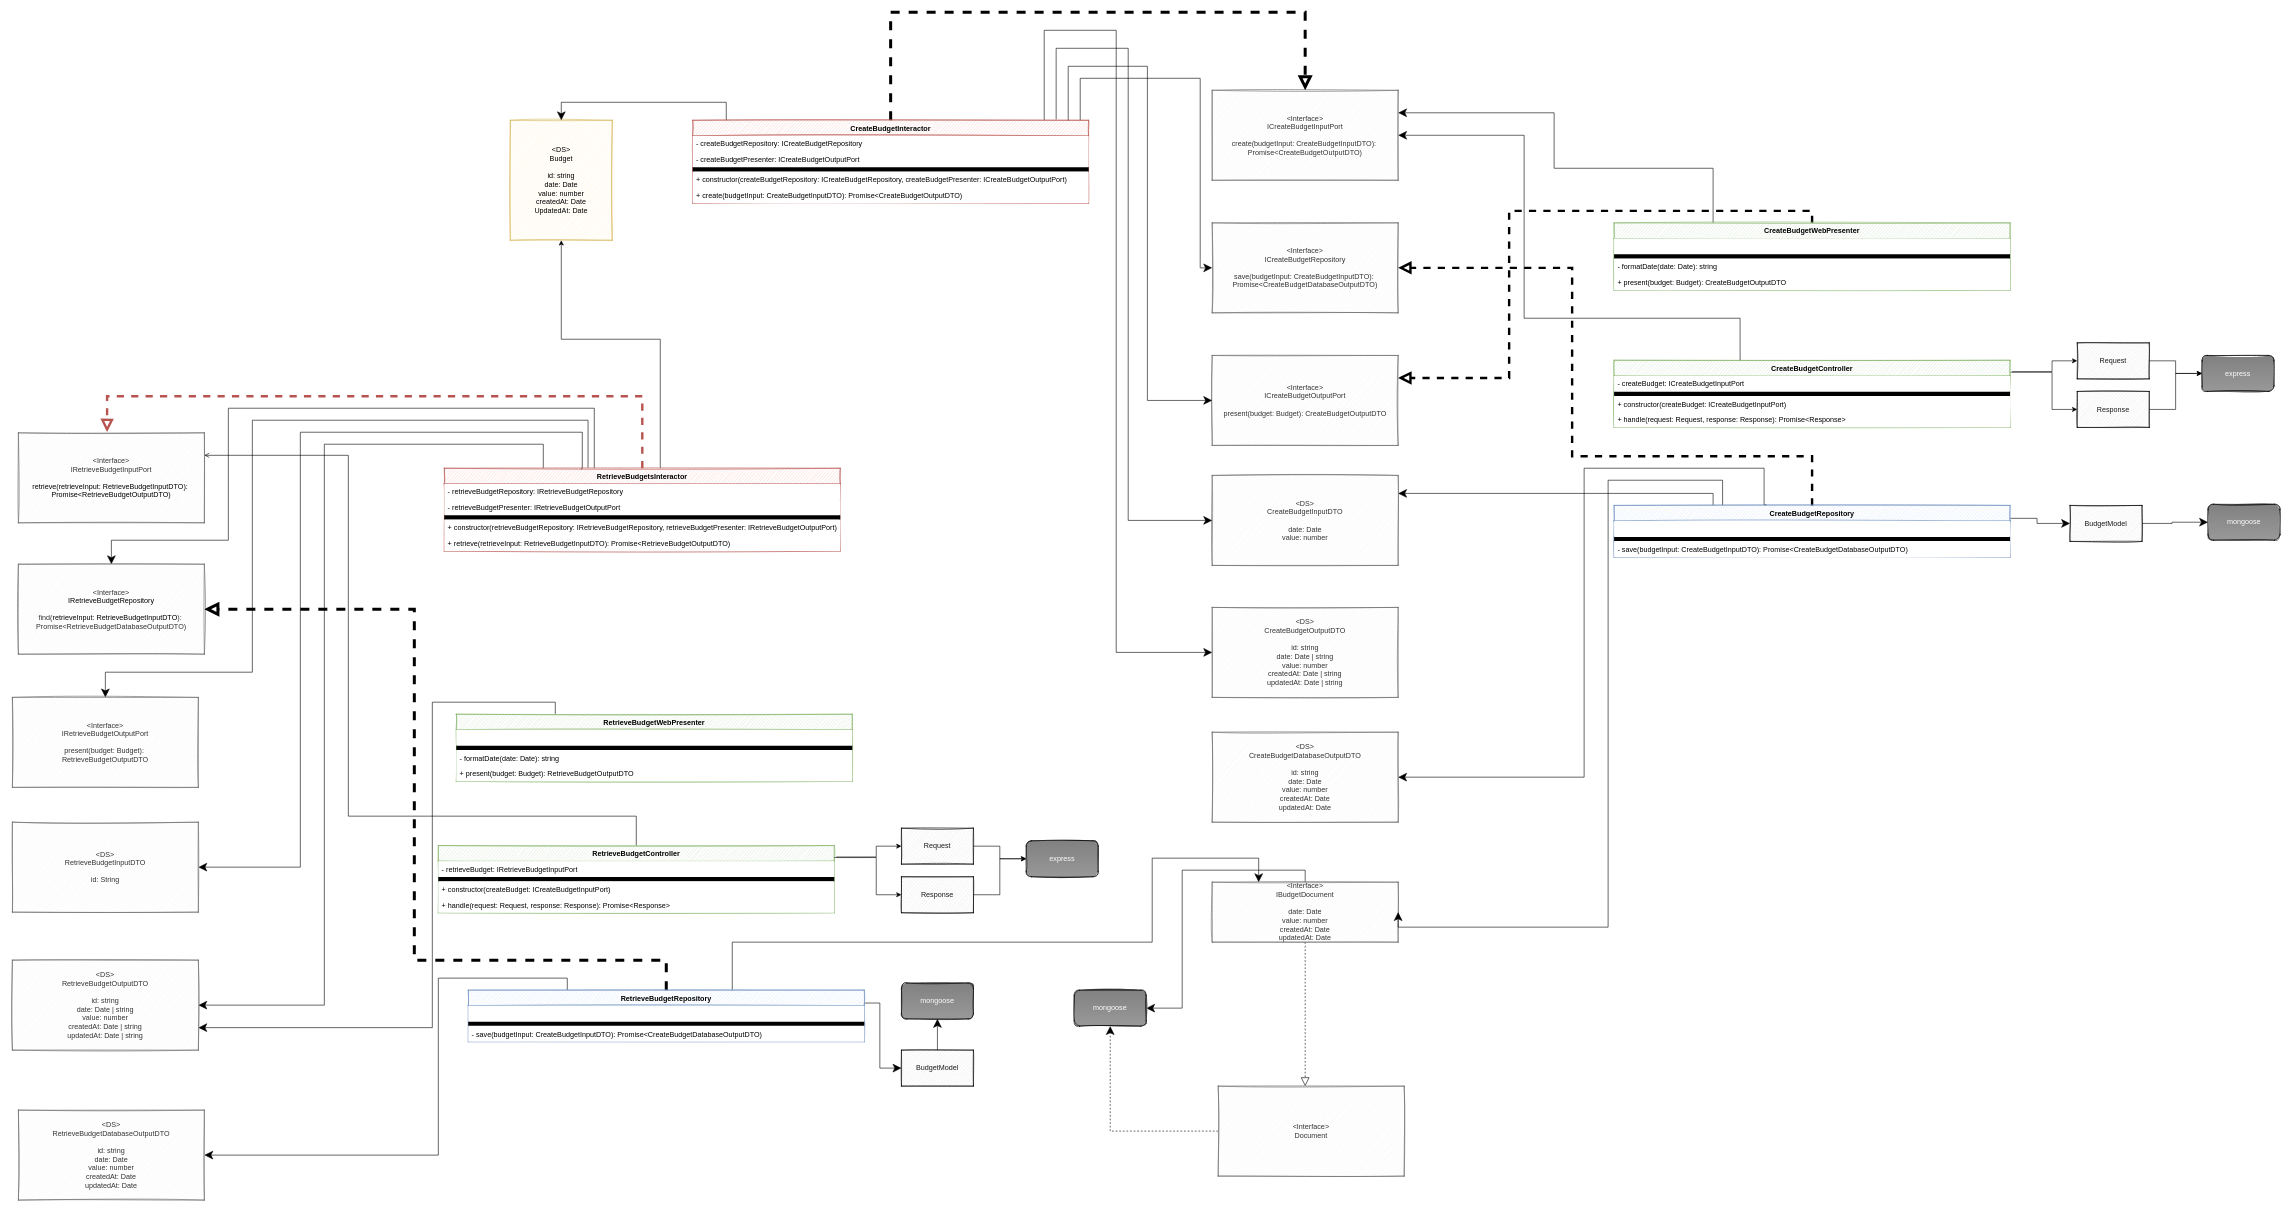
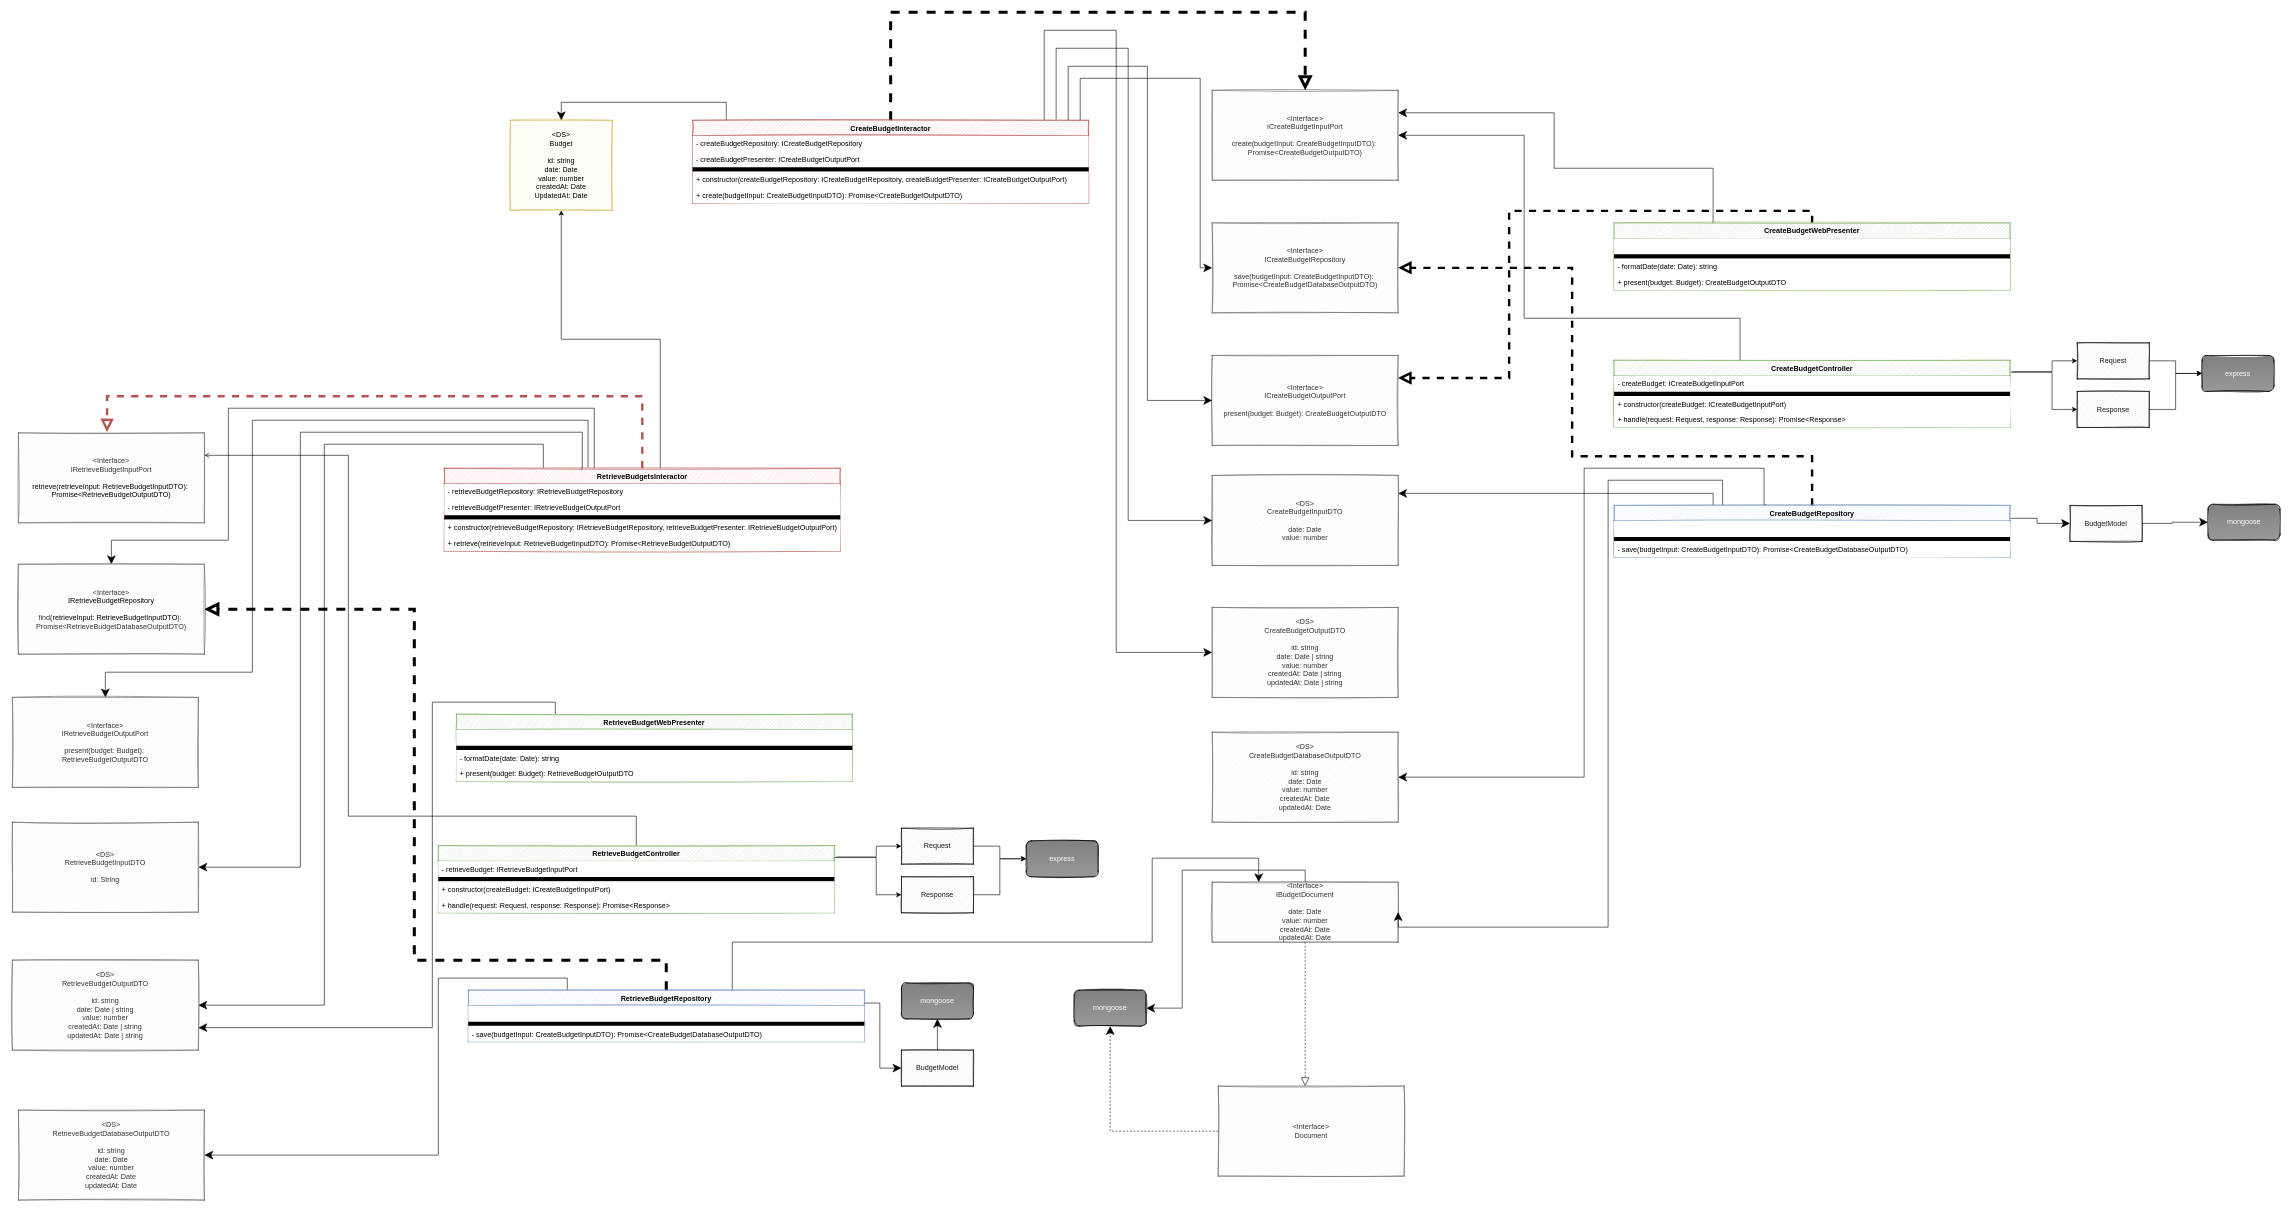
node "<DS> Budget id: string date: Date value: number createdAt: Date UpdatedAt: Date": size 102x120 -> 102x90
